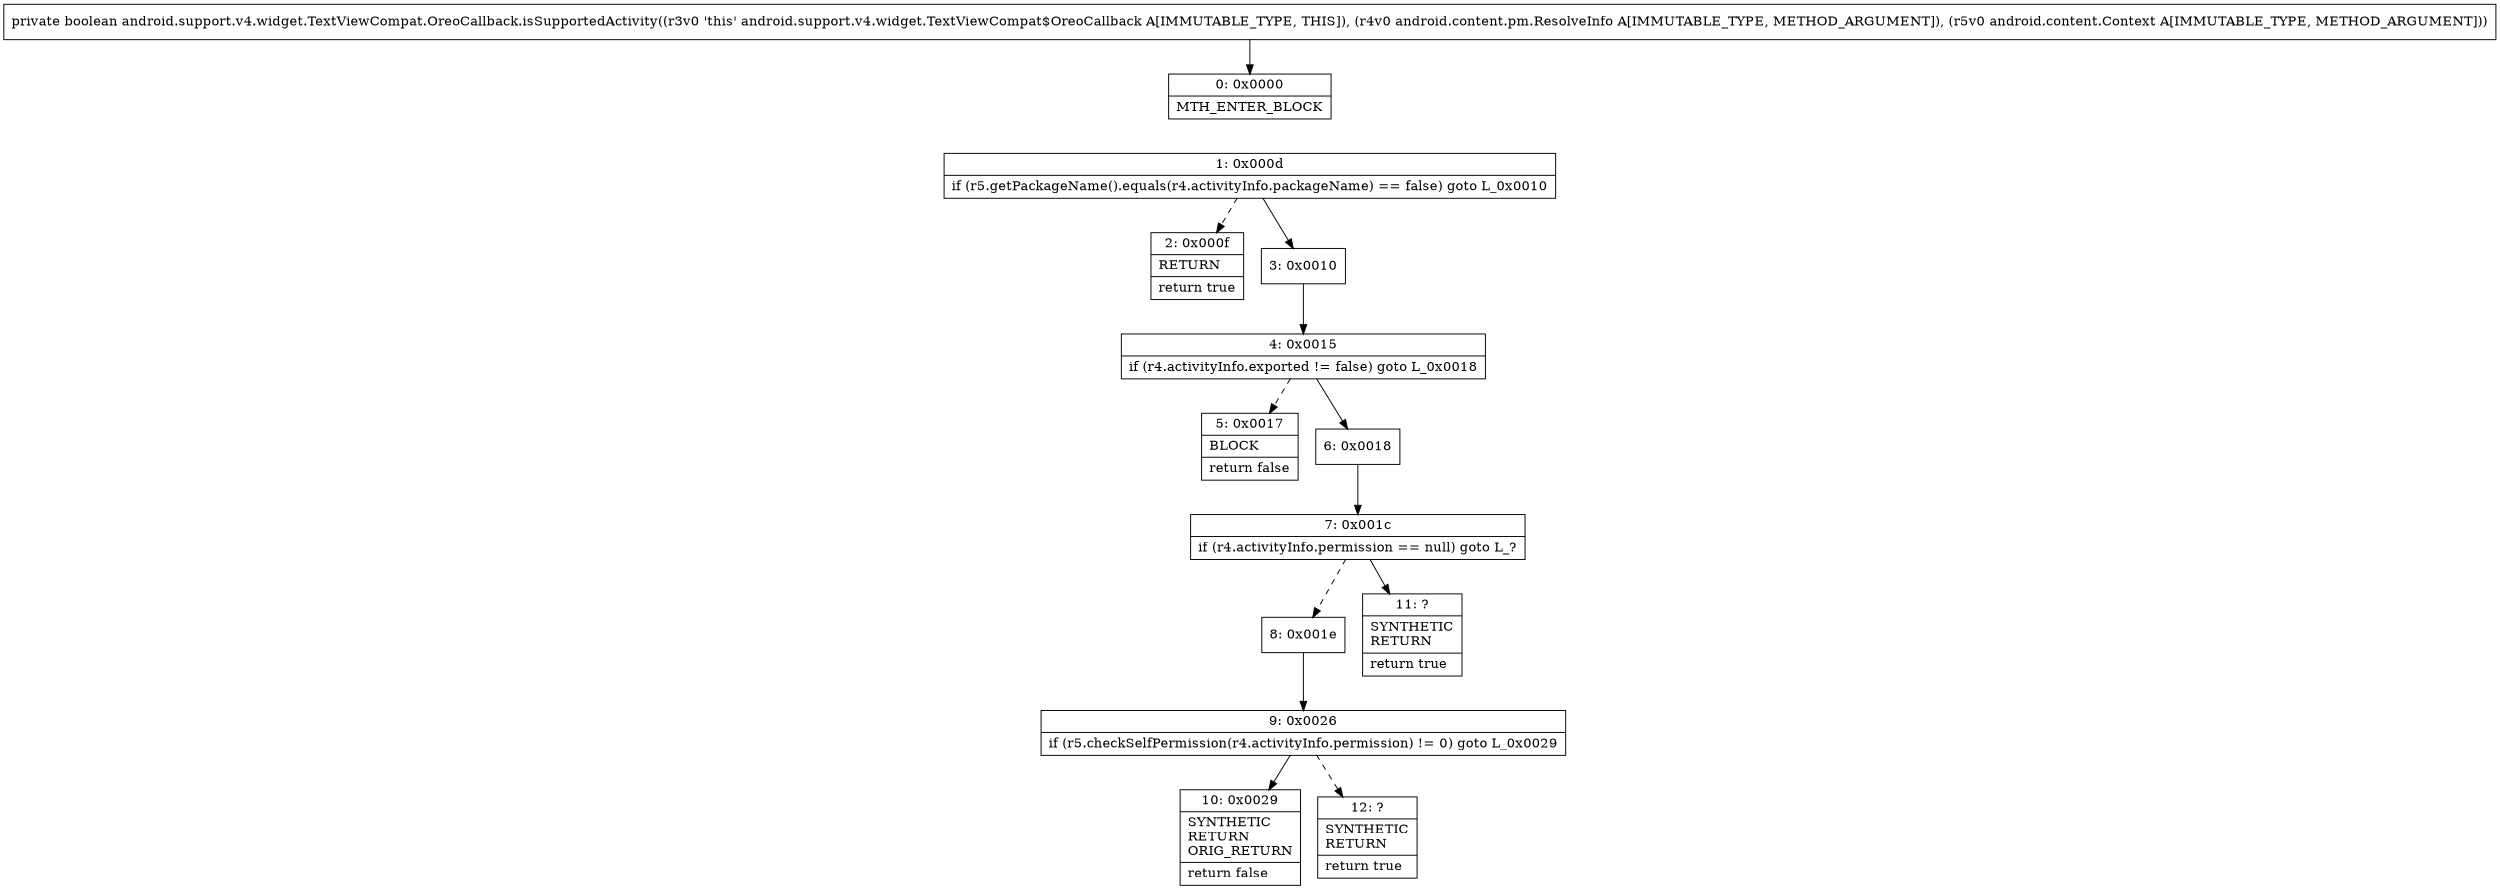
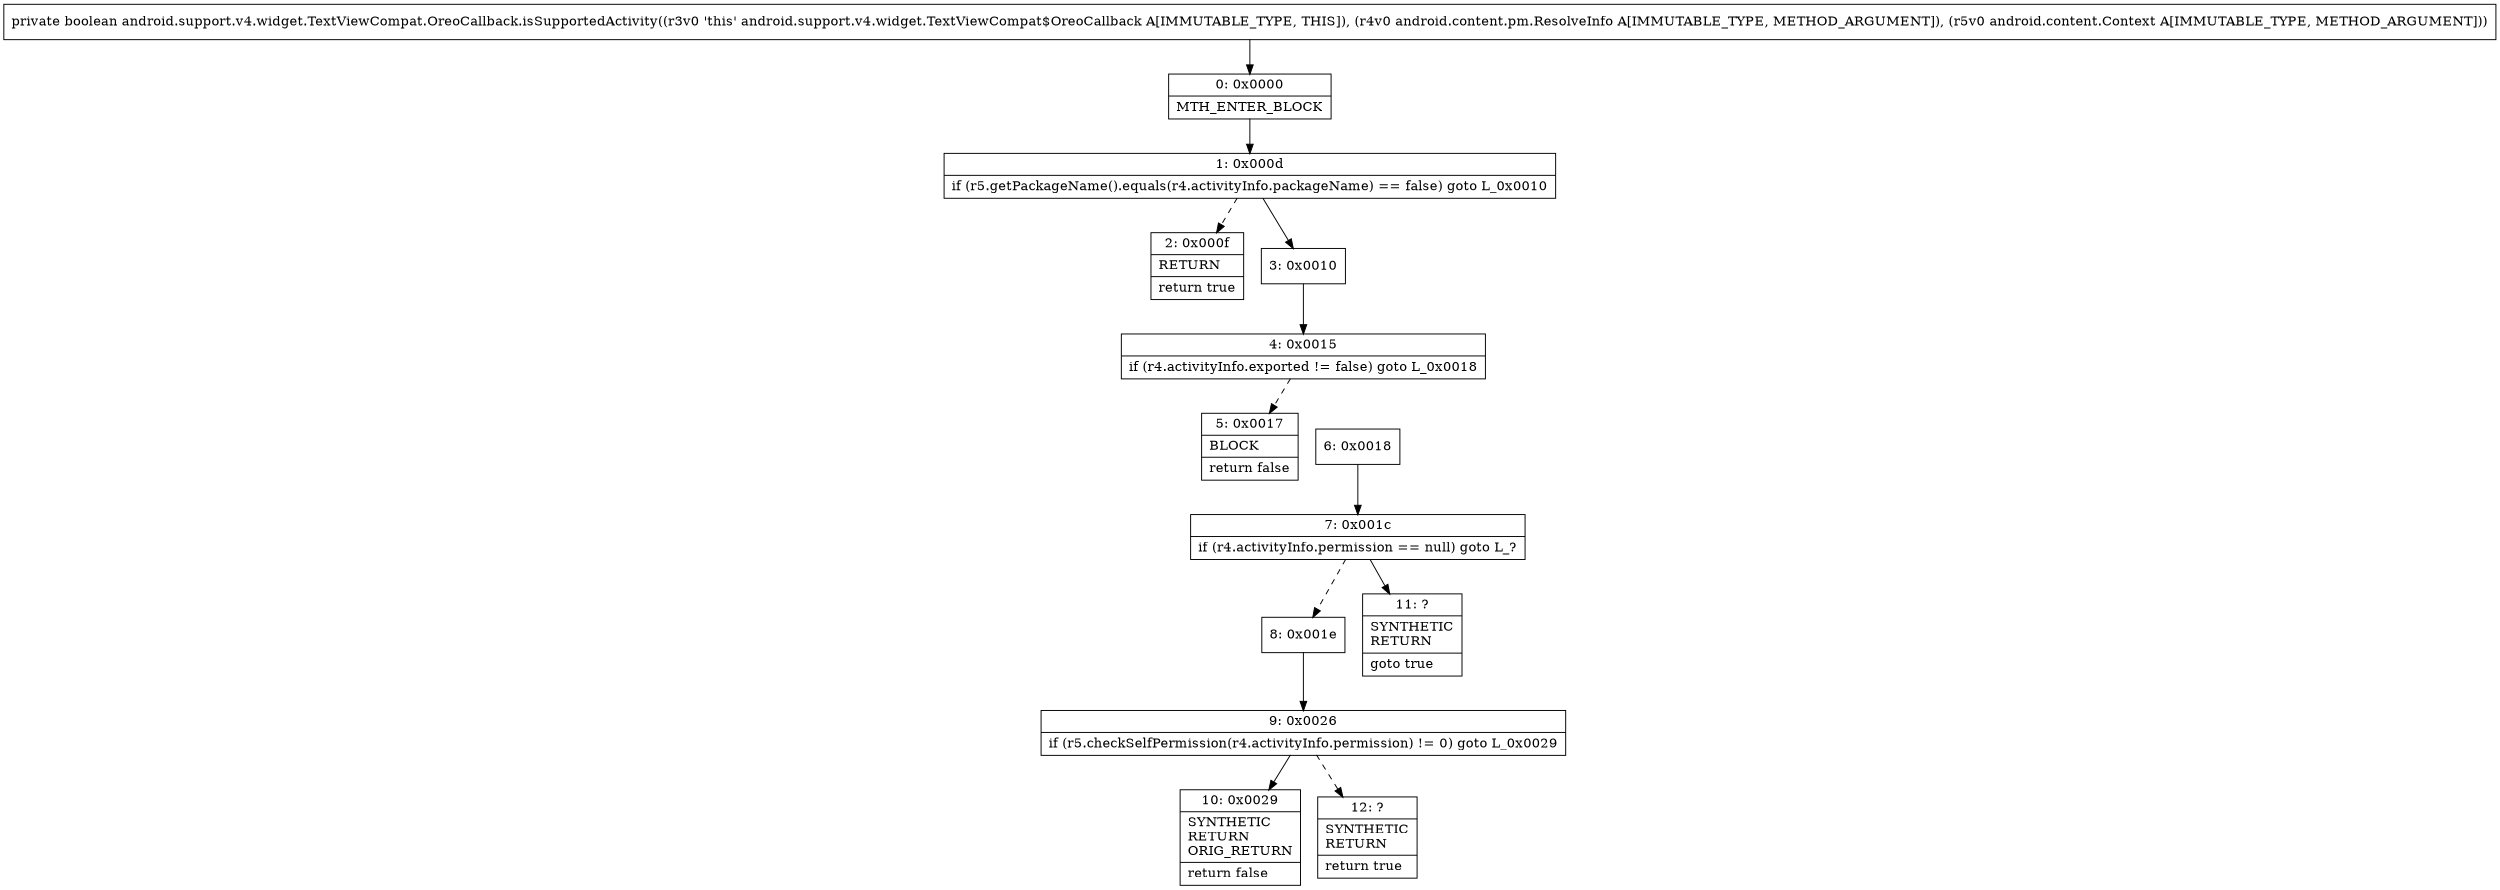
edge "0: 0x0000" -> "1: 0x000d": added
edge "4: 0x0015" -> "6: 0x0018": removed
node "11: ?": text "return true" -> "goto true"
